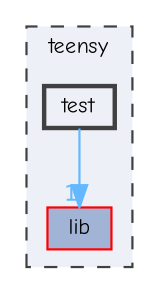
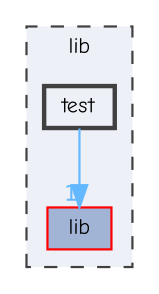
cluster "teensy": label "teensy" -> "lib"
